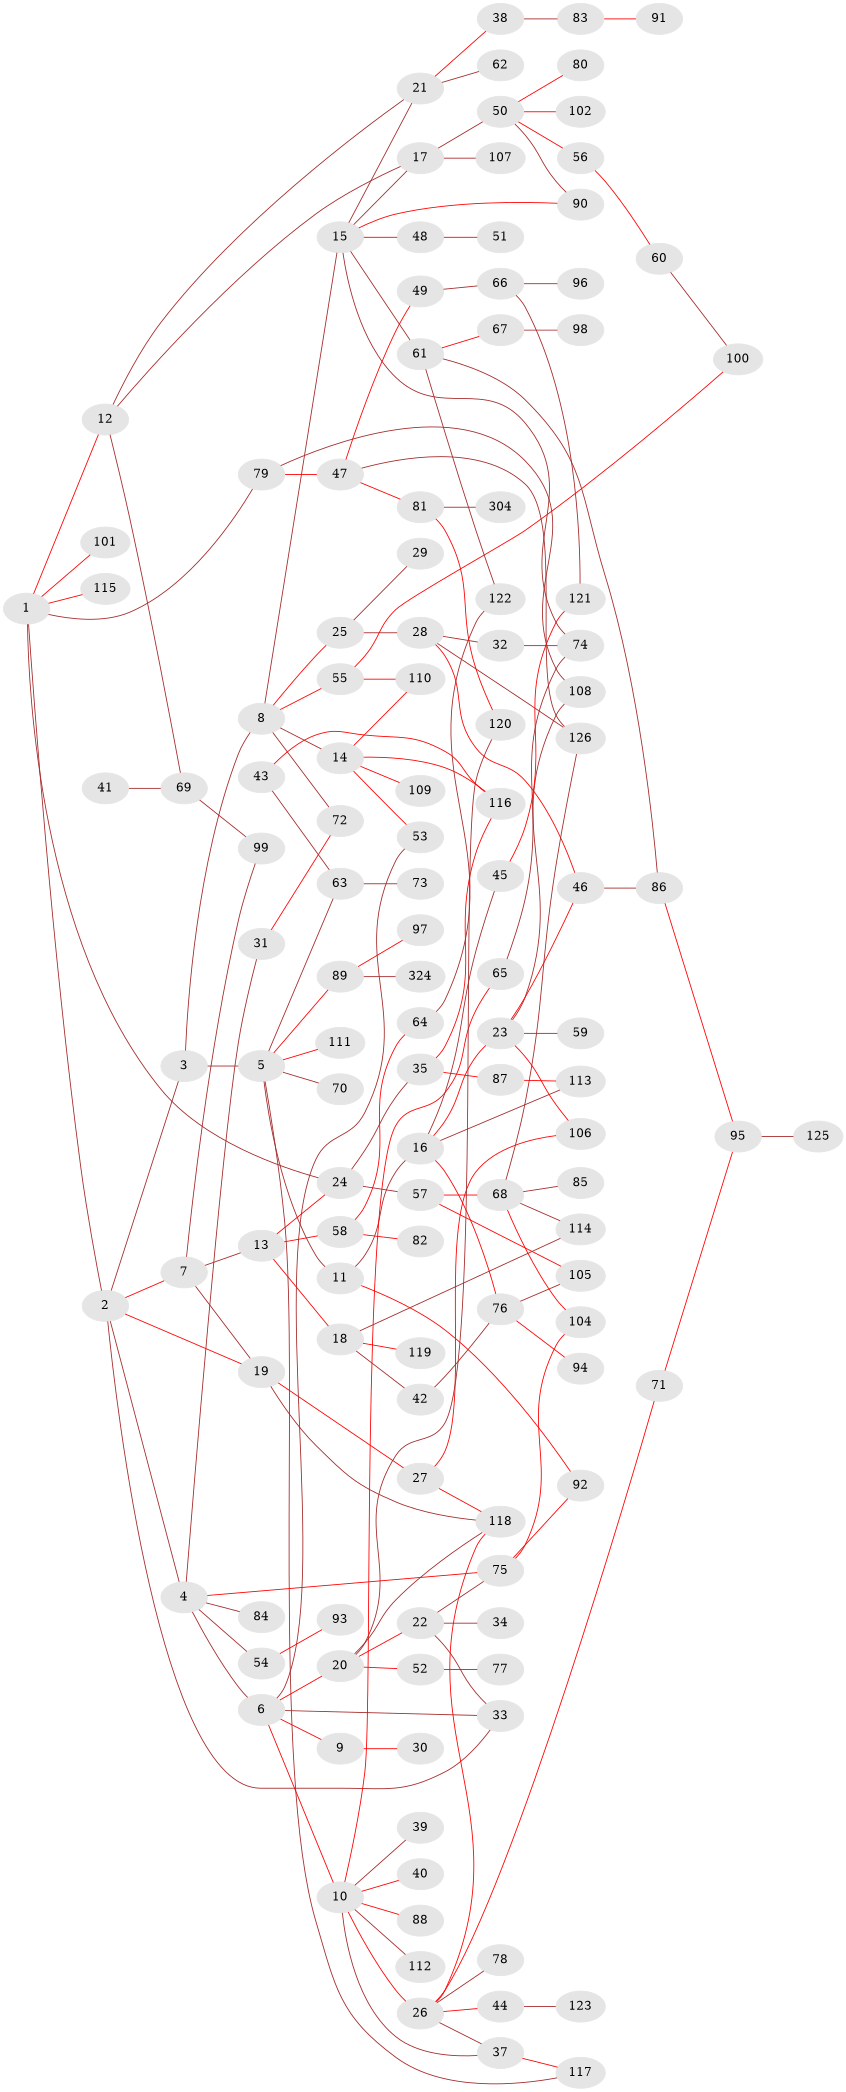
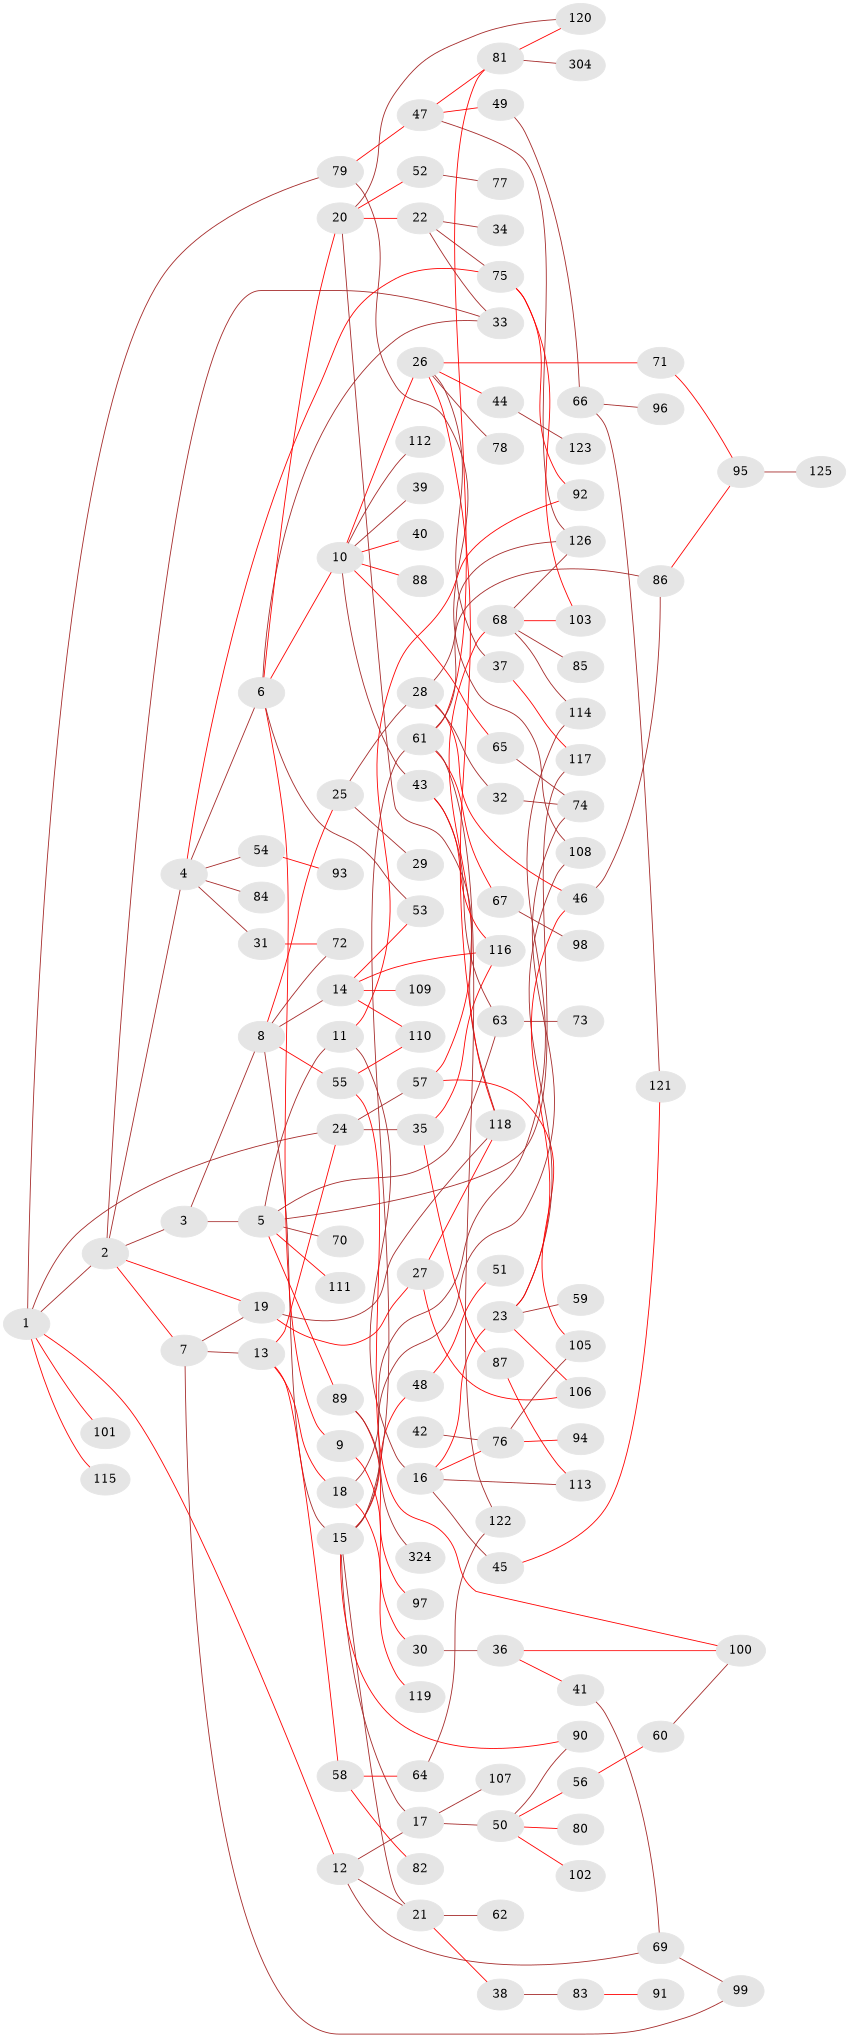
edge "81" -- "61": added
node "104": label "104" -> "103"
edge "18" -- "42": removed
node "36": added
edge "10" -- "37": now "10" -- "43"
